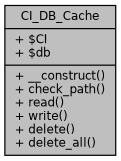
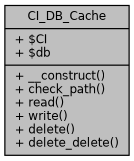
node "CI_DB_Cache": text "+ delete_all()" -> "+ delete_delete()"
